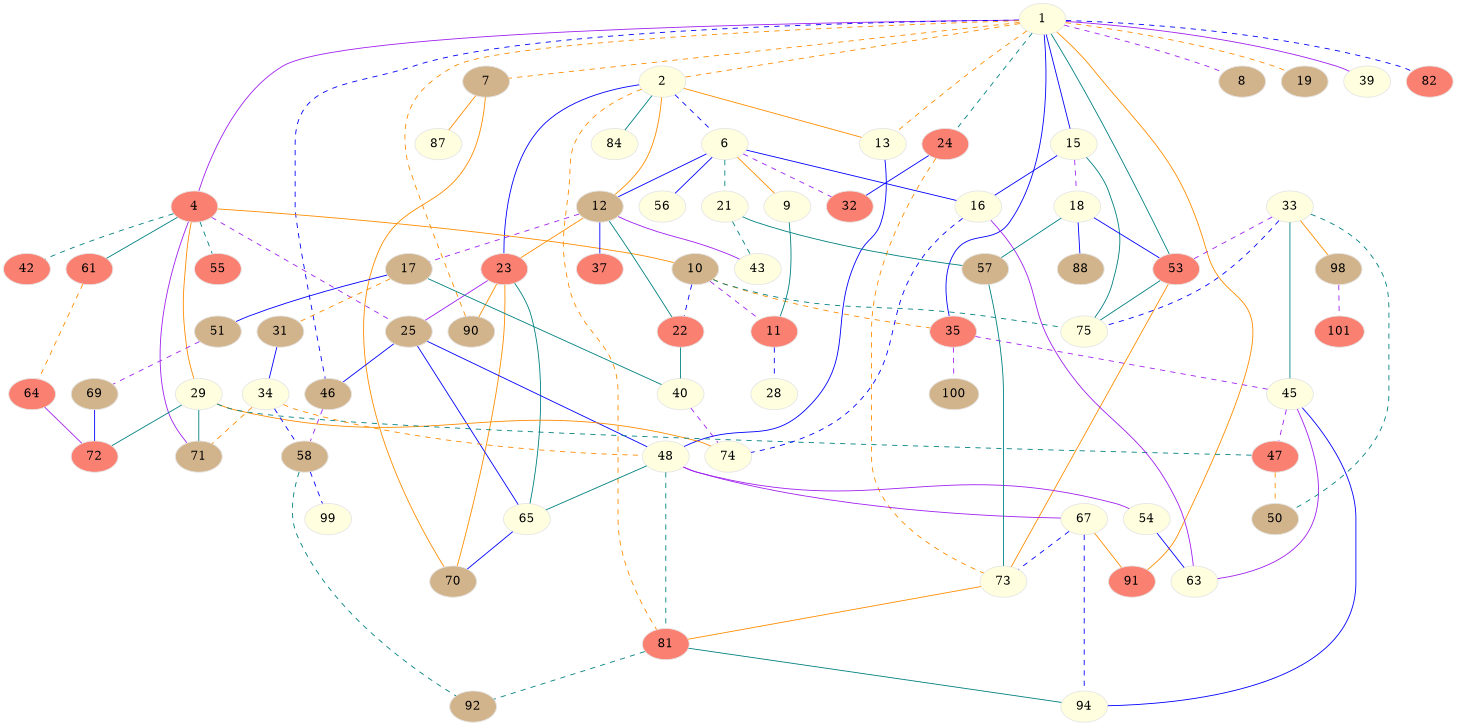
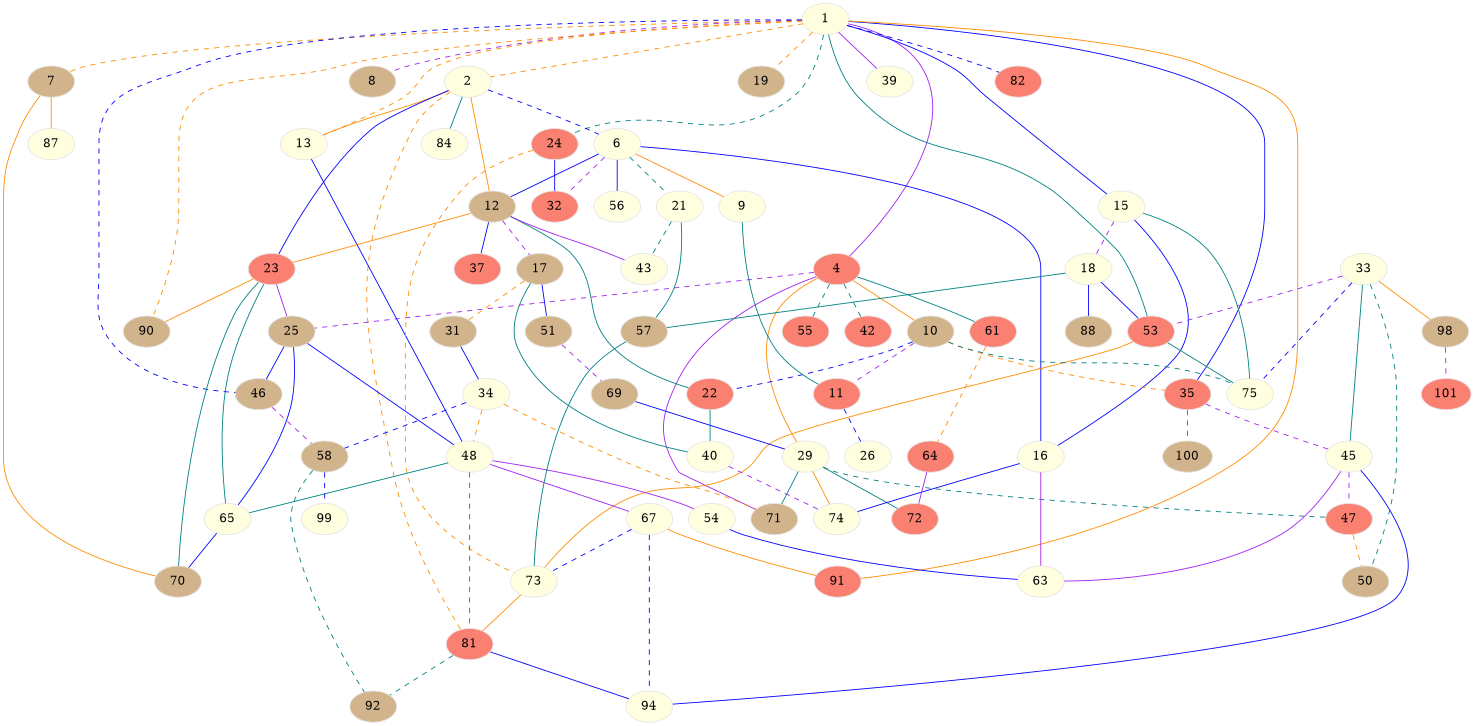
edge "16" -- "74": style dashed -> solid
node "28": label "28" -> "26"
edge "23" -- "70": color darkorange -> teal
edge "69" -- "72": now "69" -- "29"
edge "81" -- "94": color teal -> blue
